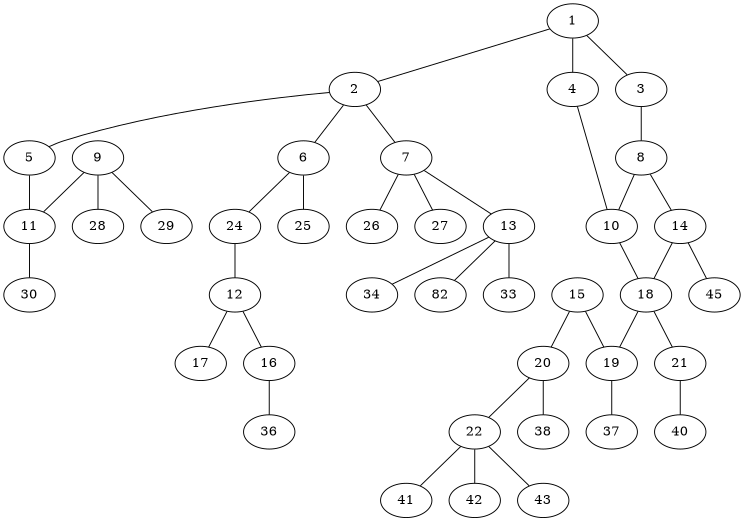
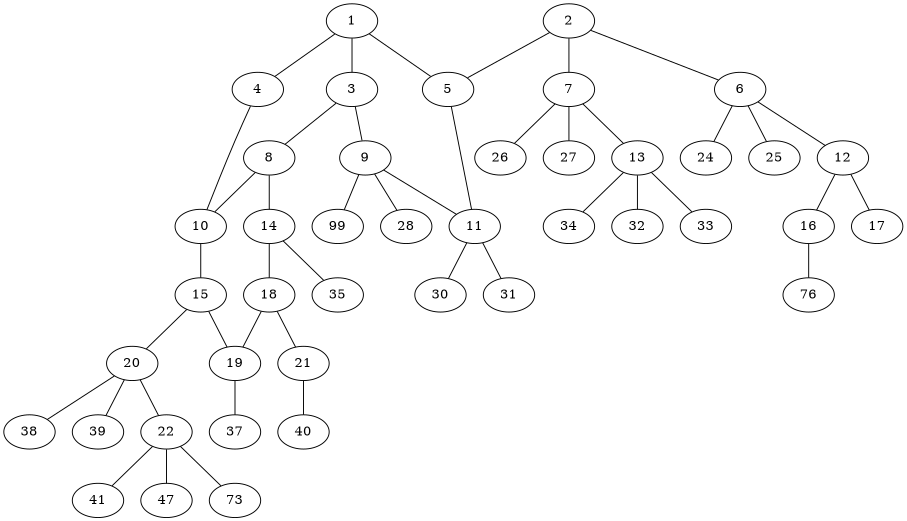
edge "1" -- "2": now "1" -- "5"
edge "3" -- "9": added
node "29": label "29" -> "99"
edge "24" -- "12": now "6" -- "12"
edge "10" -- "18": now "10" -- "15"
node "82": label "82" -> "32"
node "31": added
node "45": label "45" -> "35"
node "39": added
node "36": label "36" -> "76"
node "42": label "42" -> "47"
node "43": label "43" -> "73"
